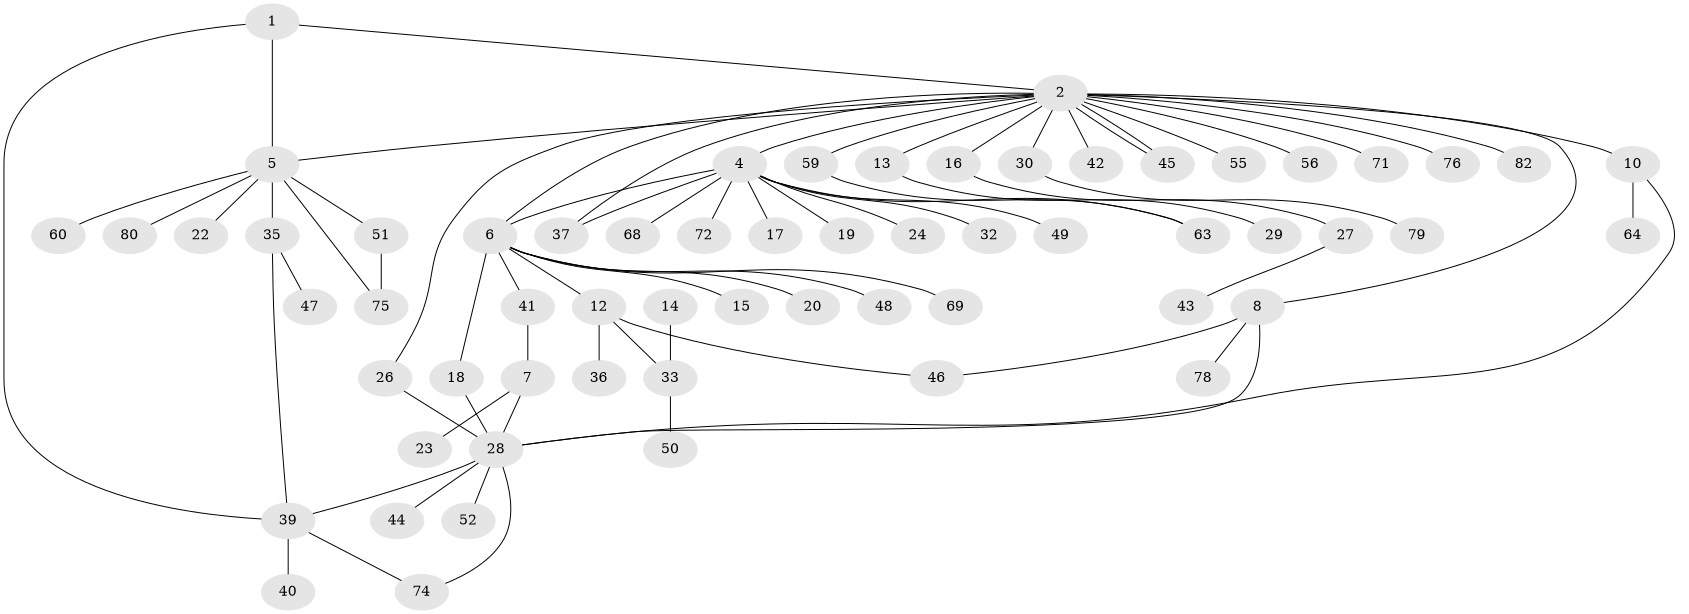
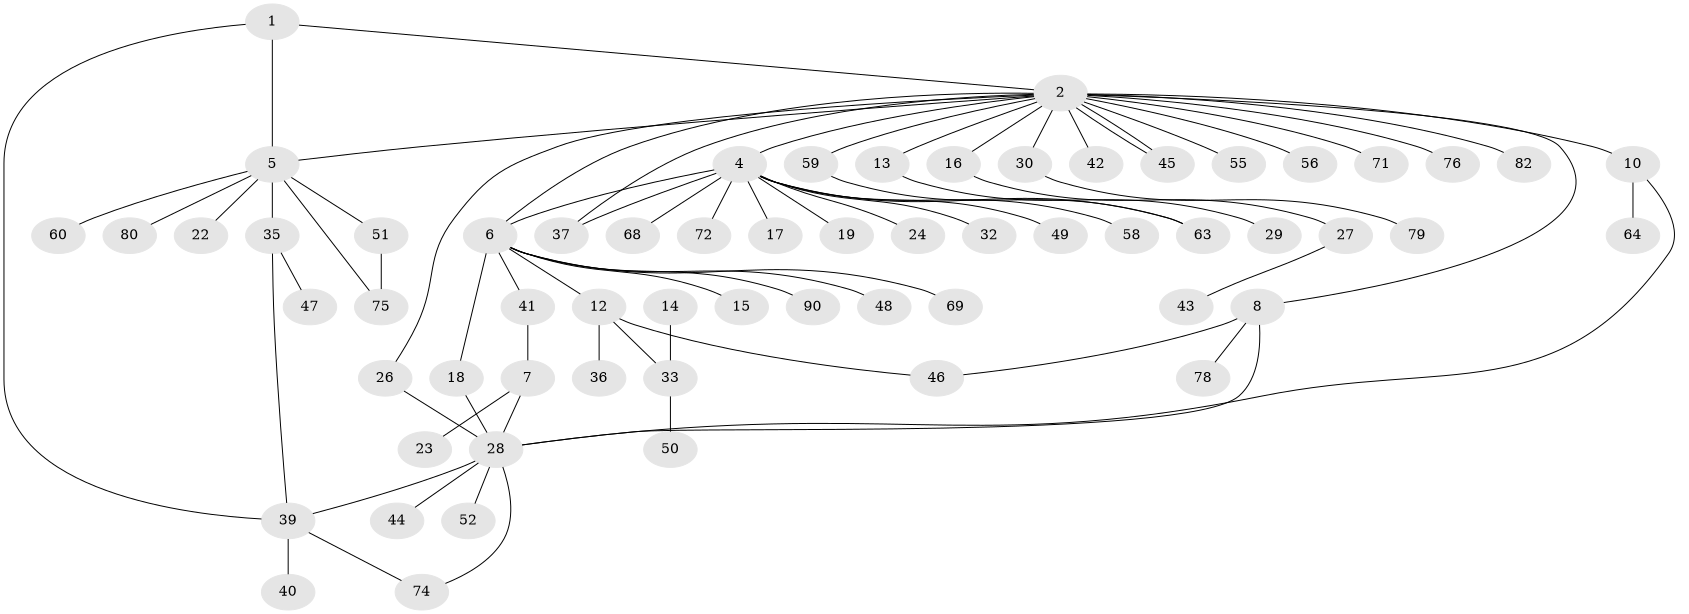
node "58": added
node "20": label "20" -> "90"
